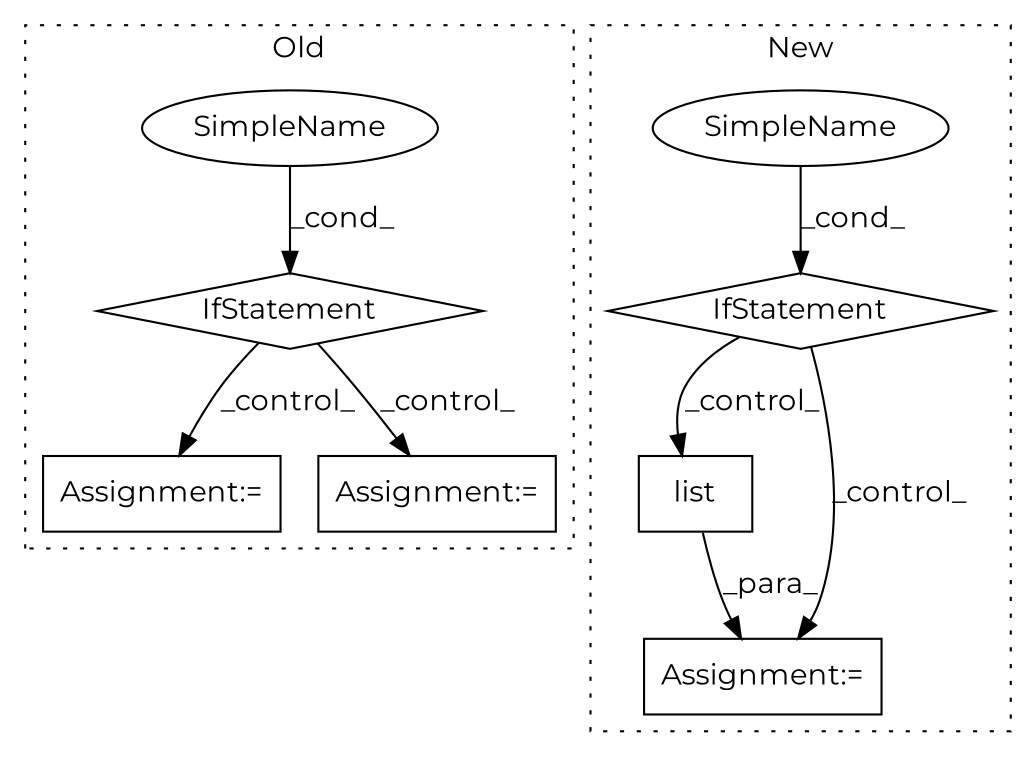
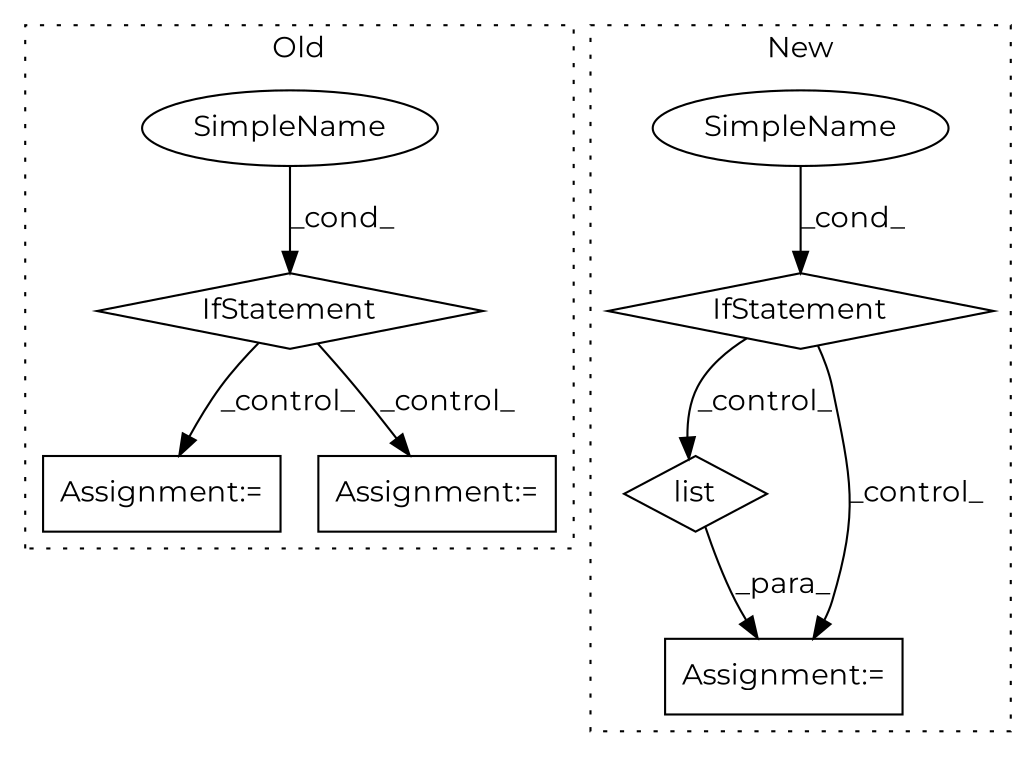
node "list": shape box -> diamond
